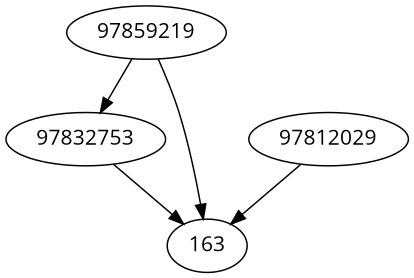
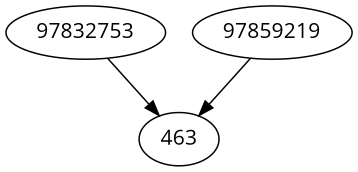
edge "97859219" -> "97832753": removed
node "97812029": removed
node "163": label "163" -> "463"
